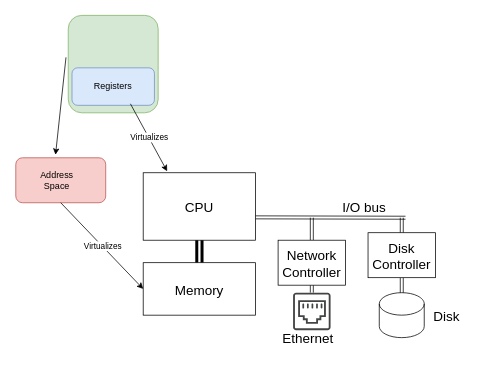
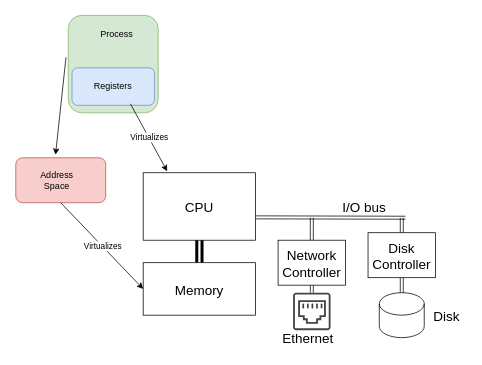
node "Process": added
